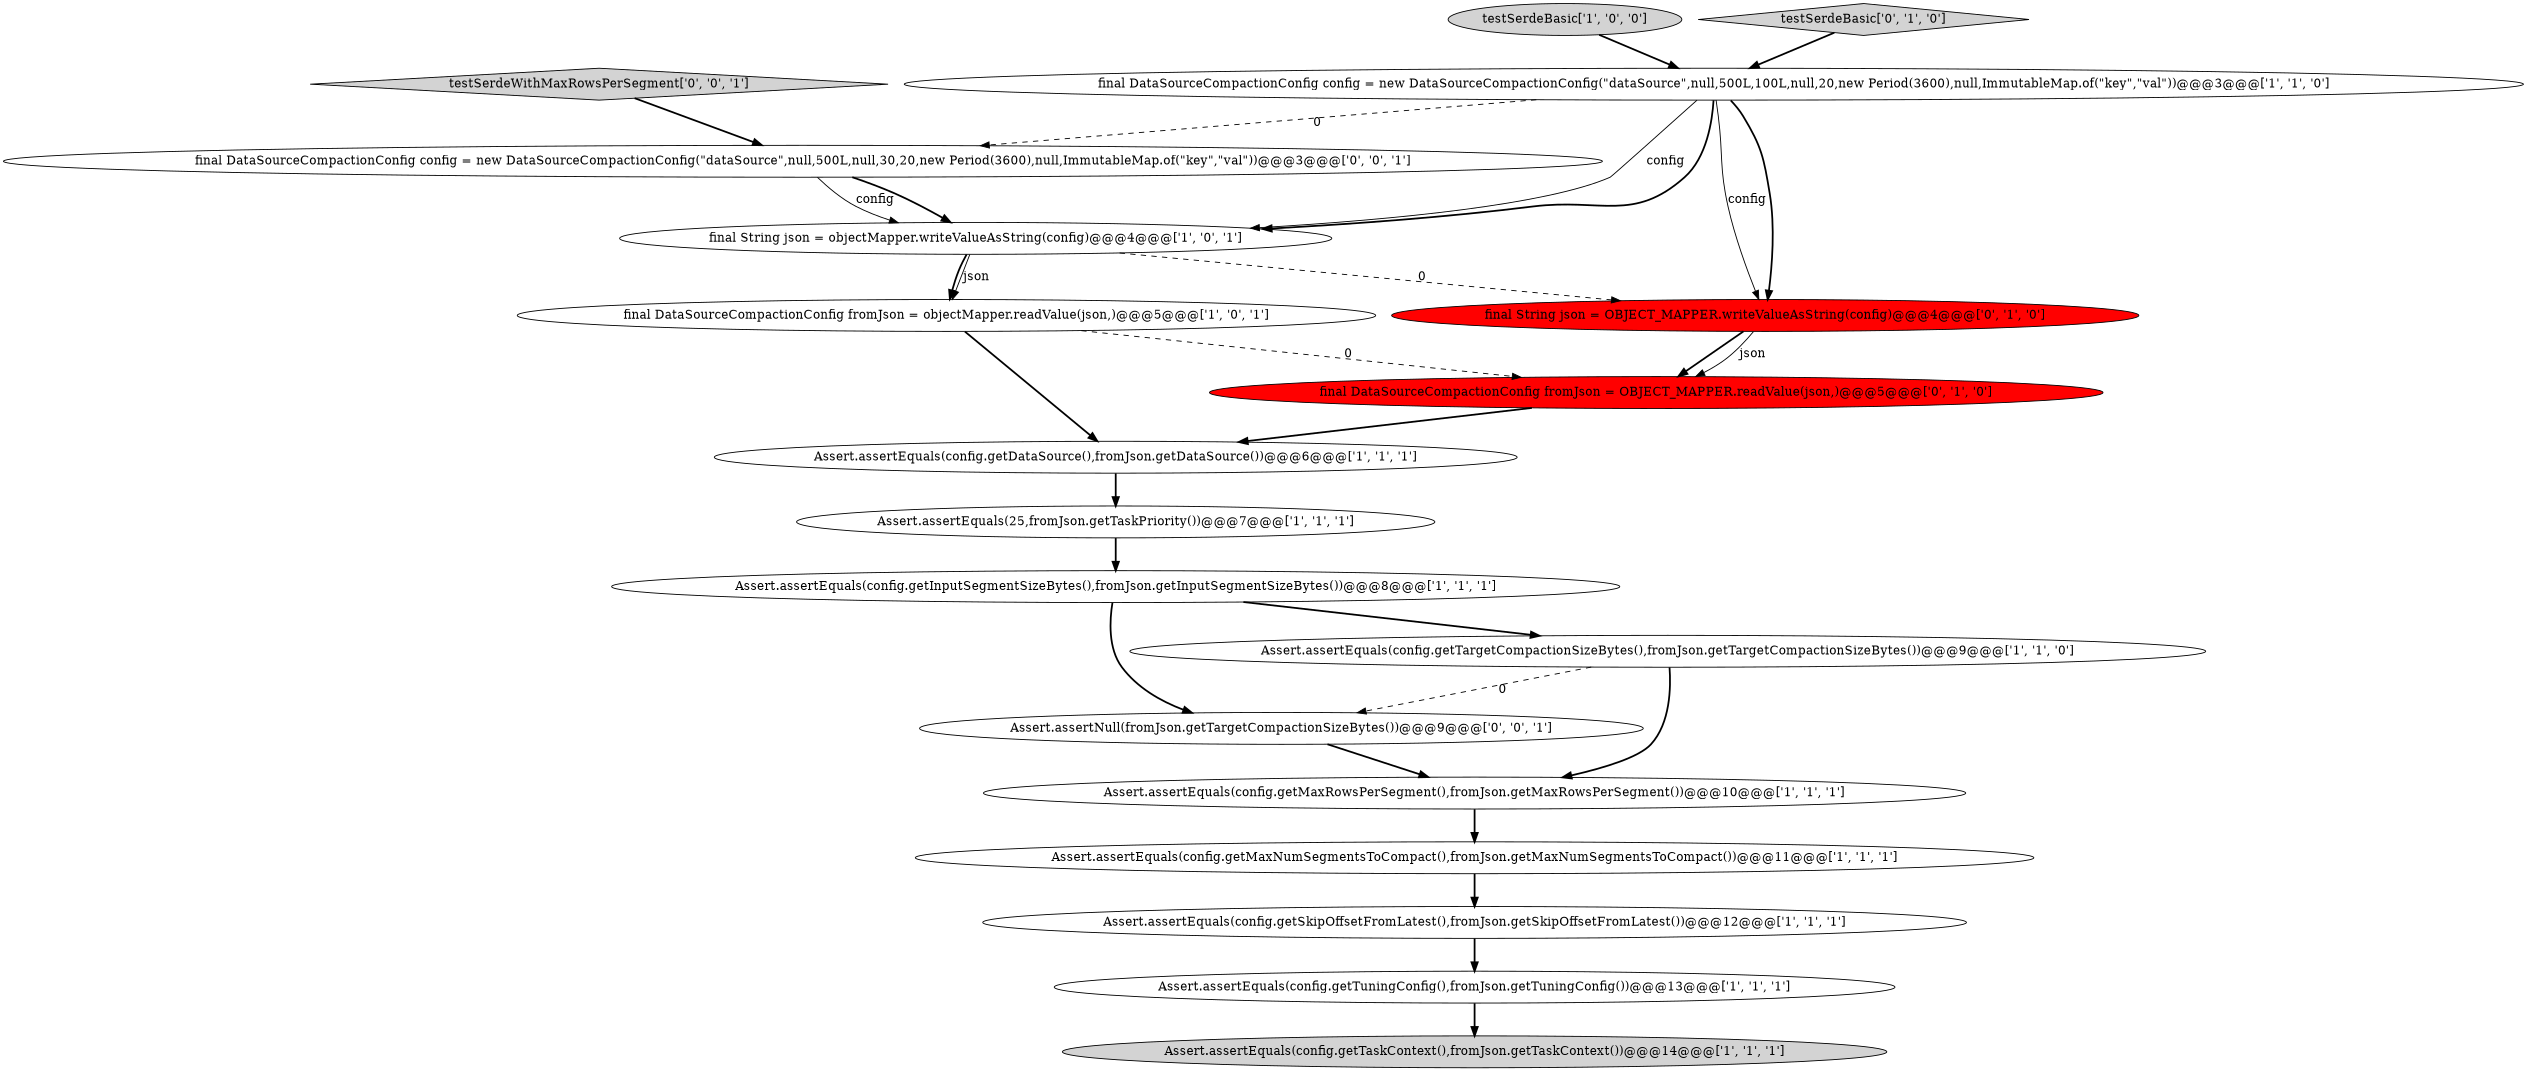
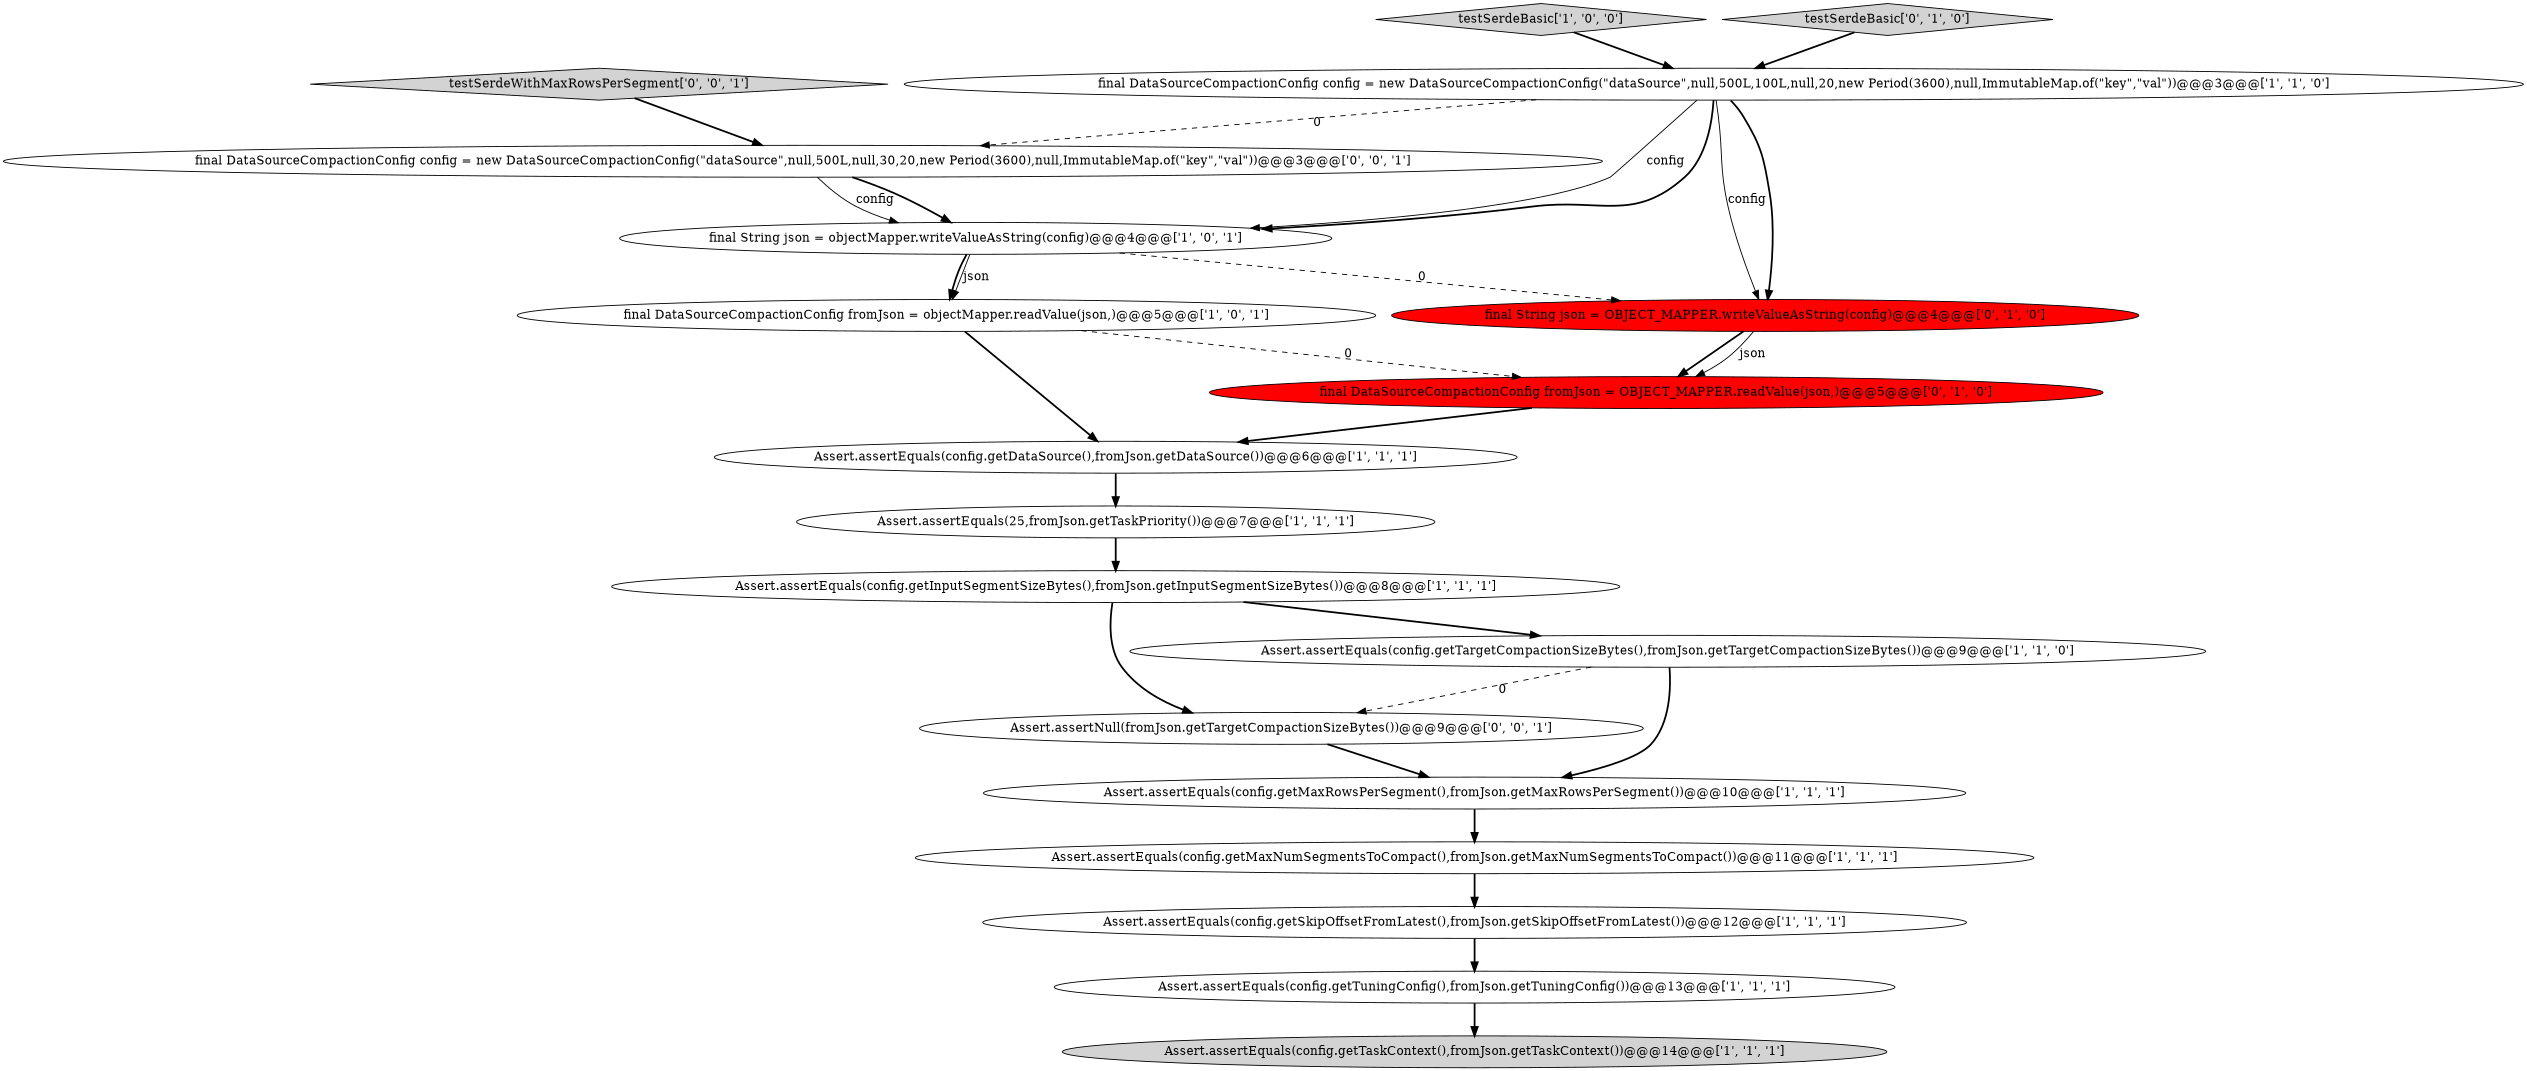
node "testSerdeBasic['1', '0', '0']": shape ellipse -> diamond
